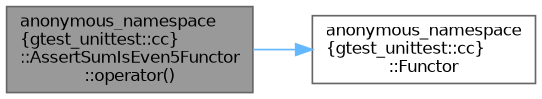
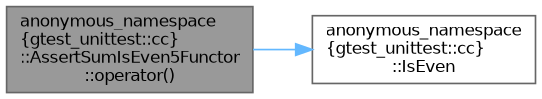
node "anonymous_namespace {gtest_unittest::cc} ::Functor": label "anonymous_namespace {gtest_unittest::cc} ::Functor" -> "anonymous_namespace {gtest_unittest::cc} ::IsEven"
